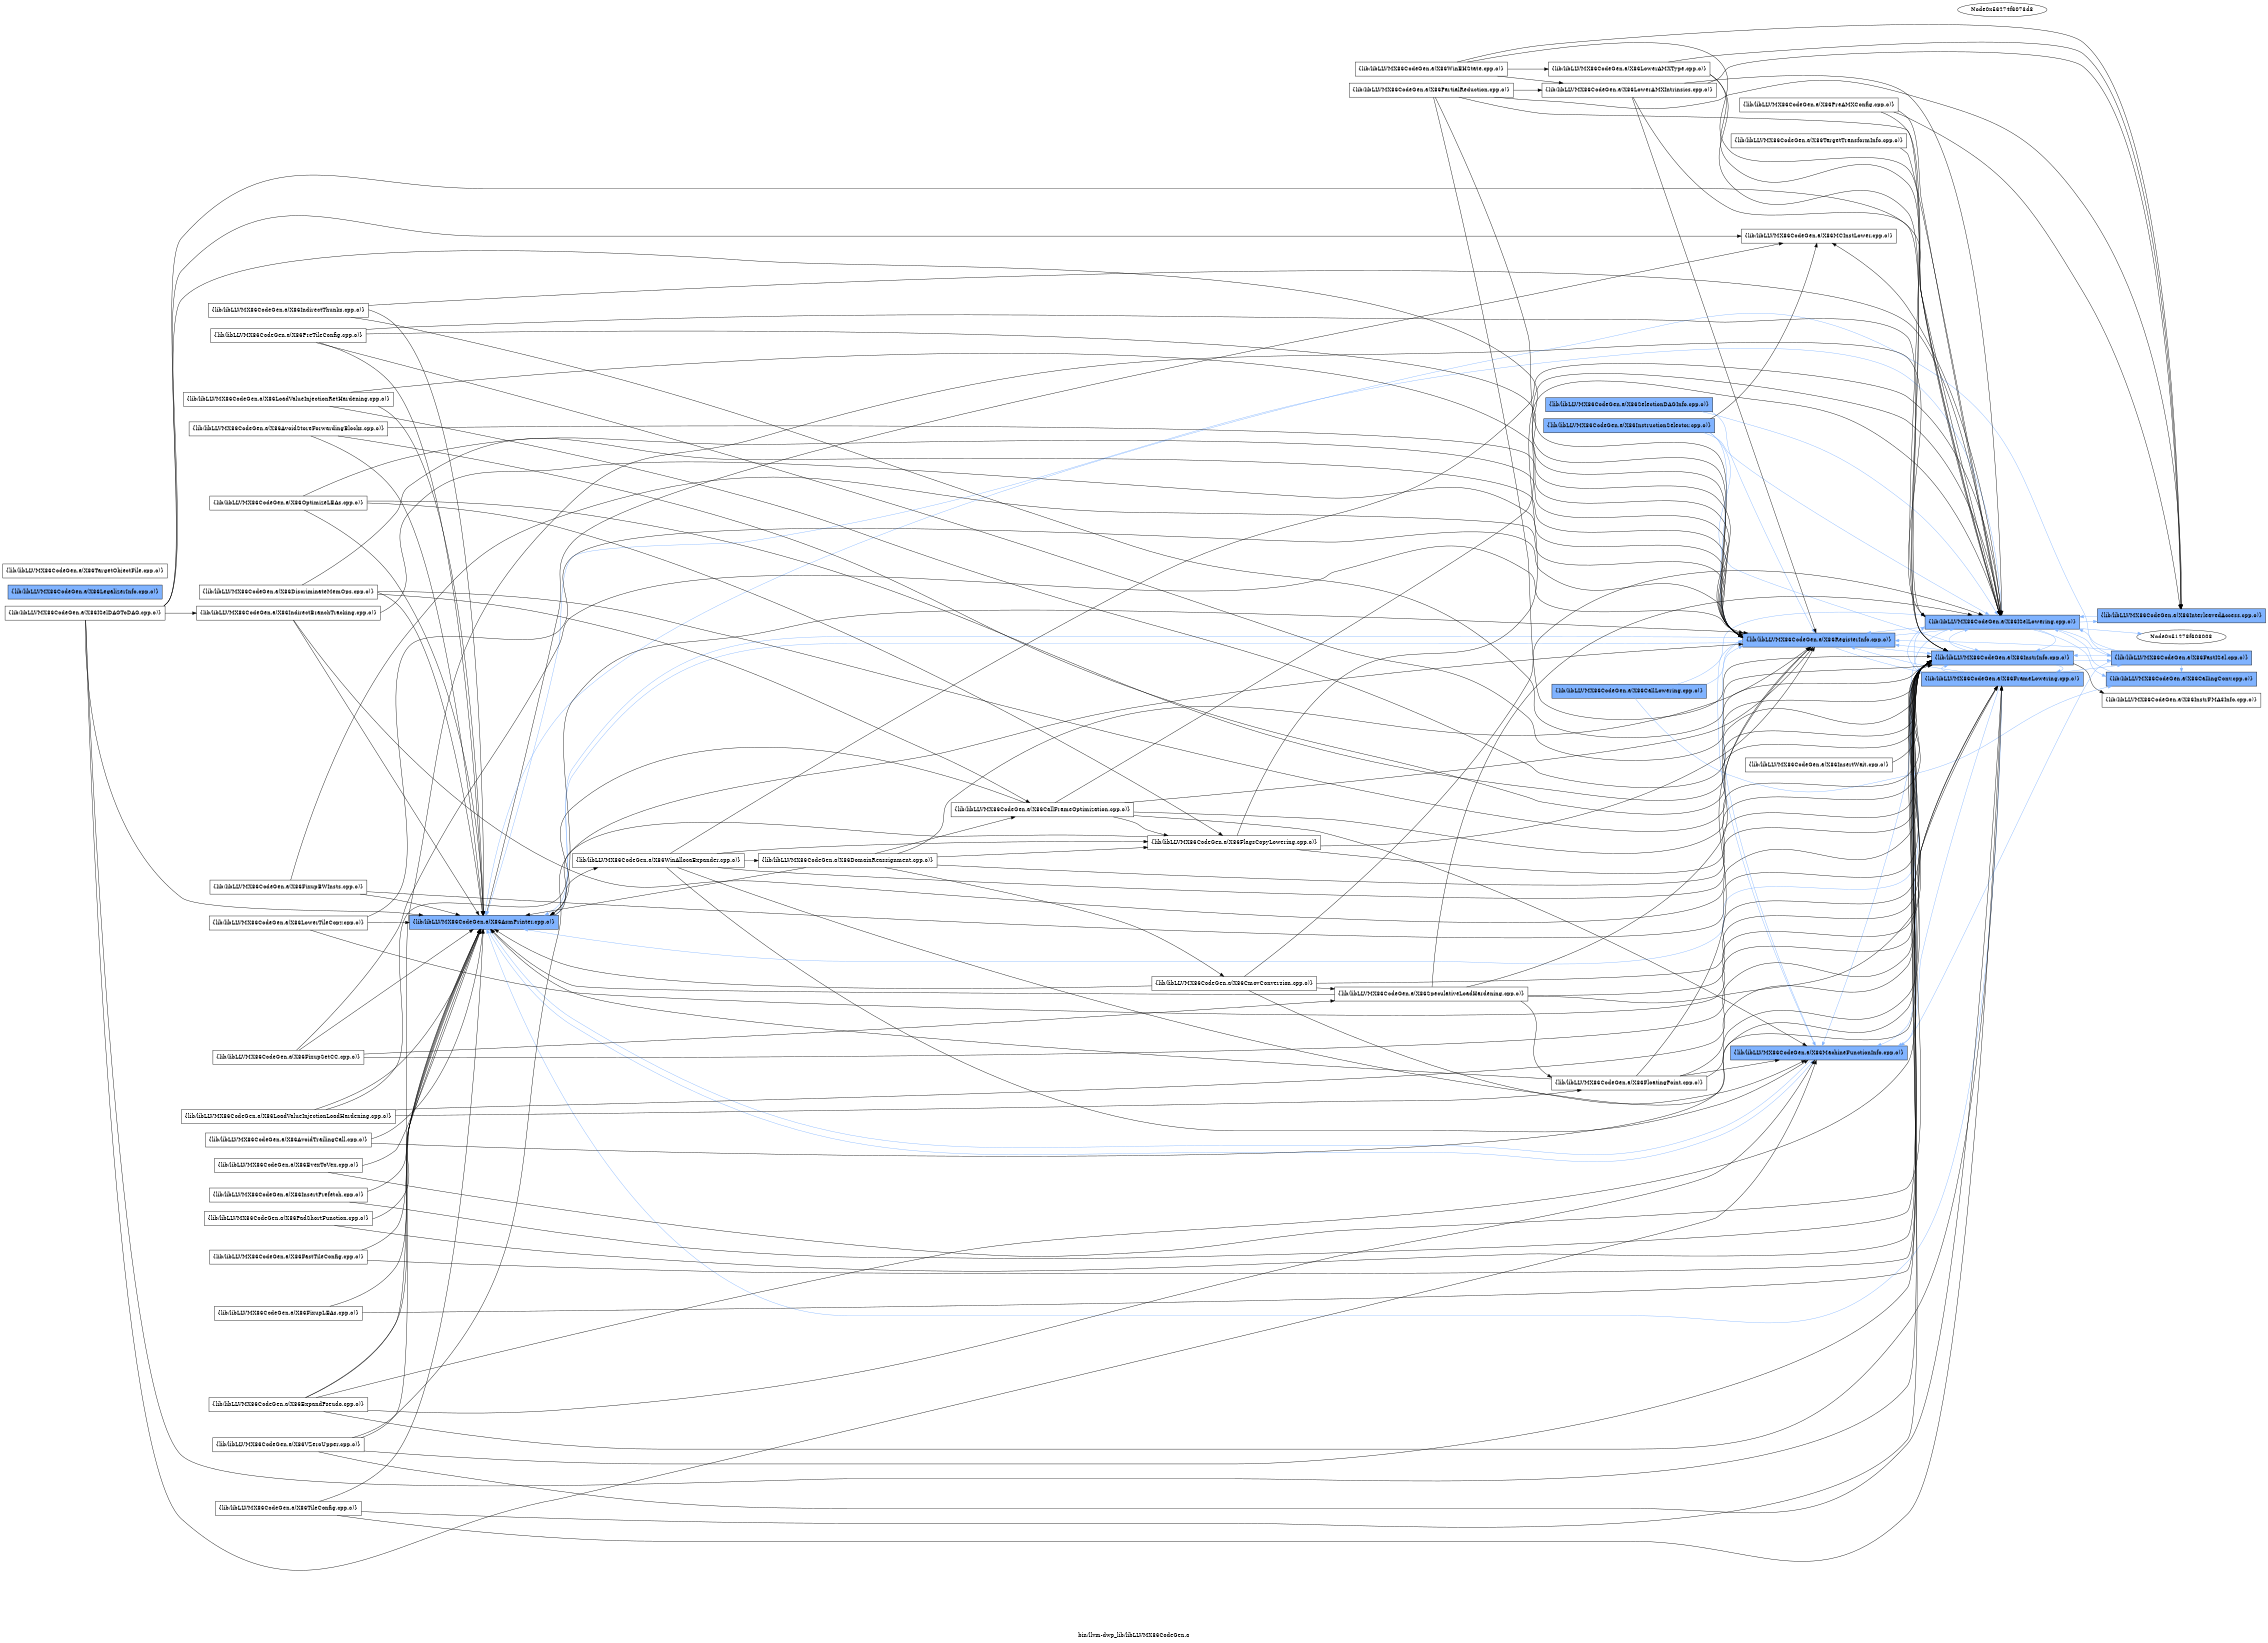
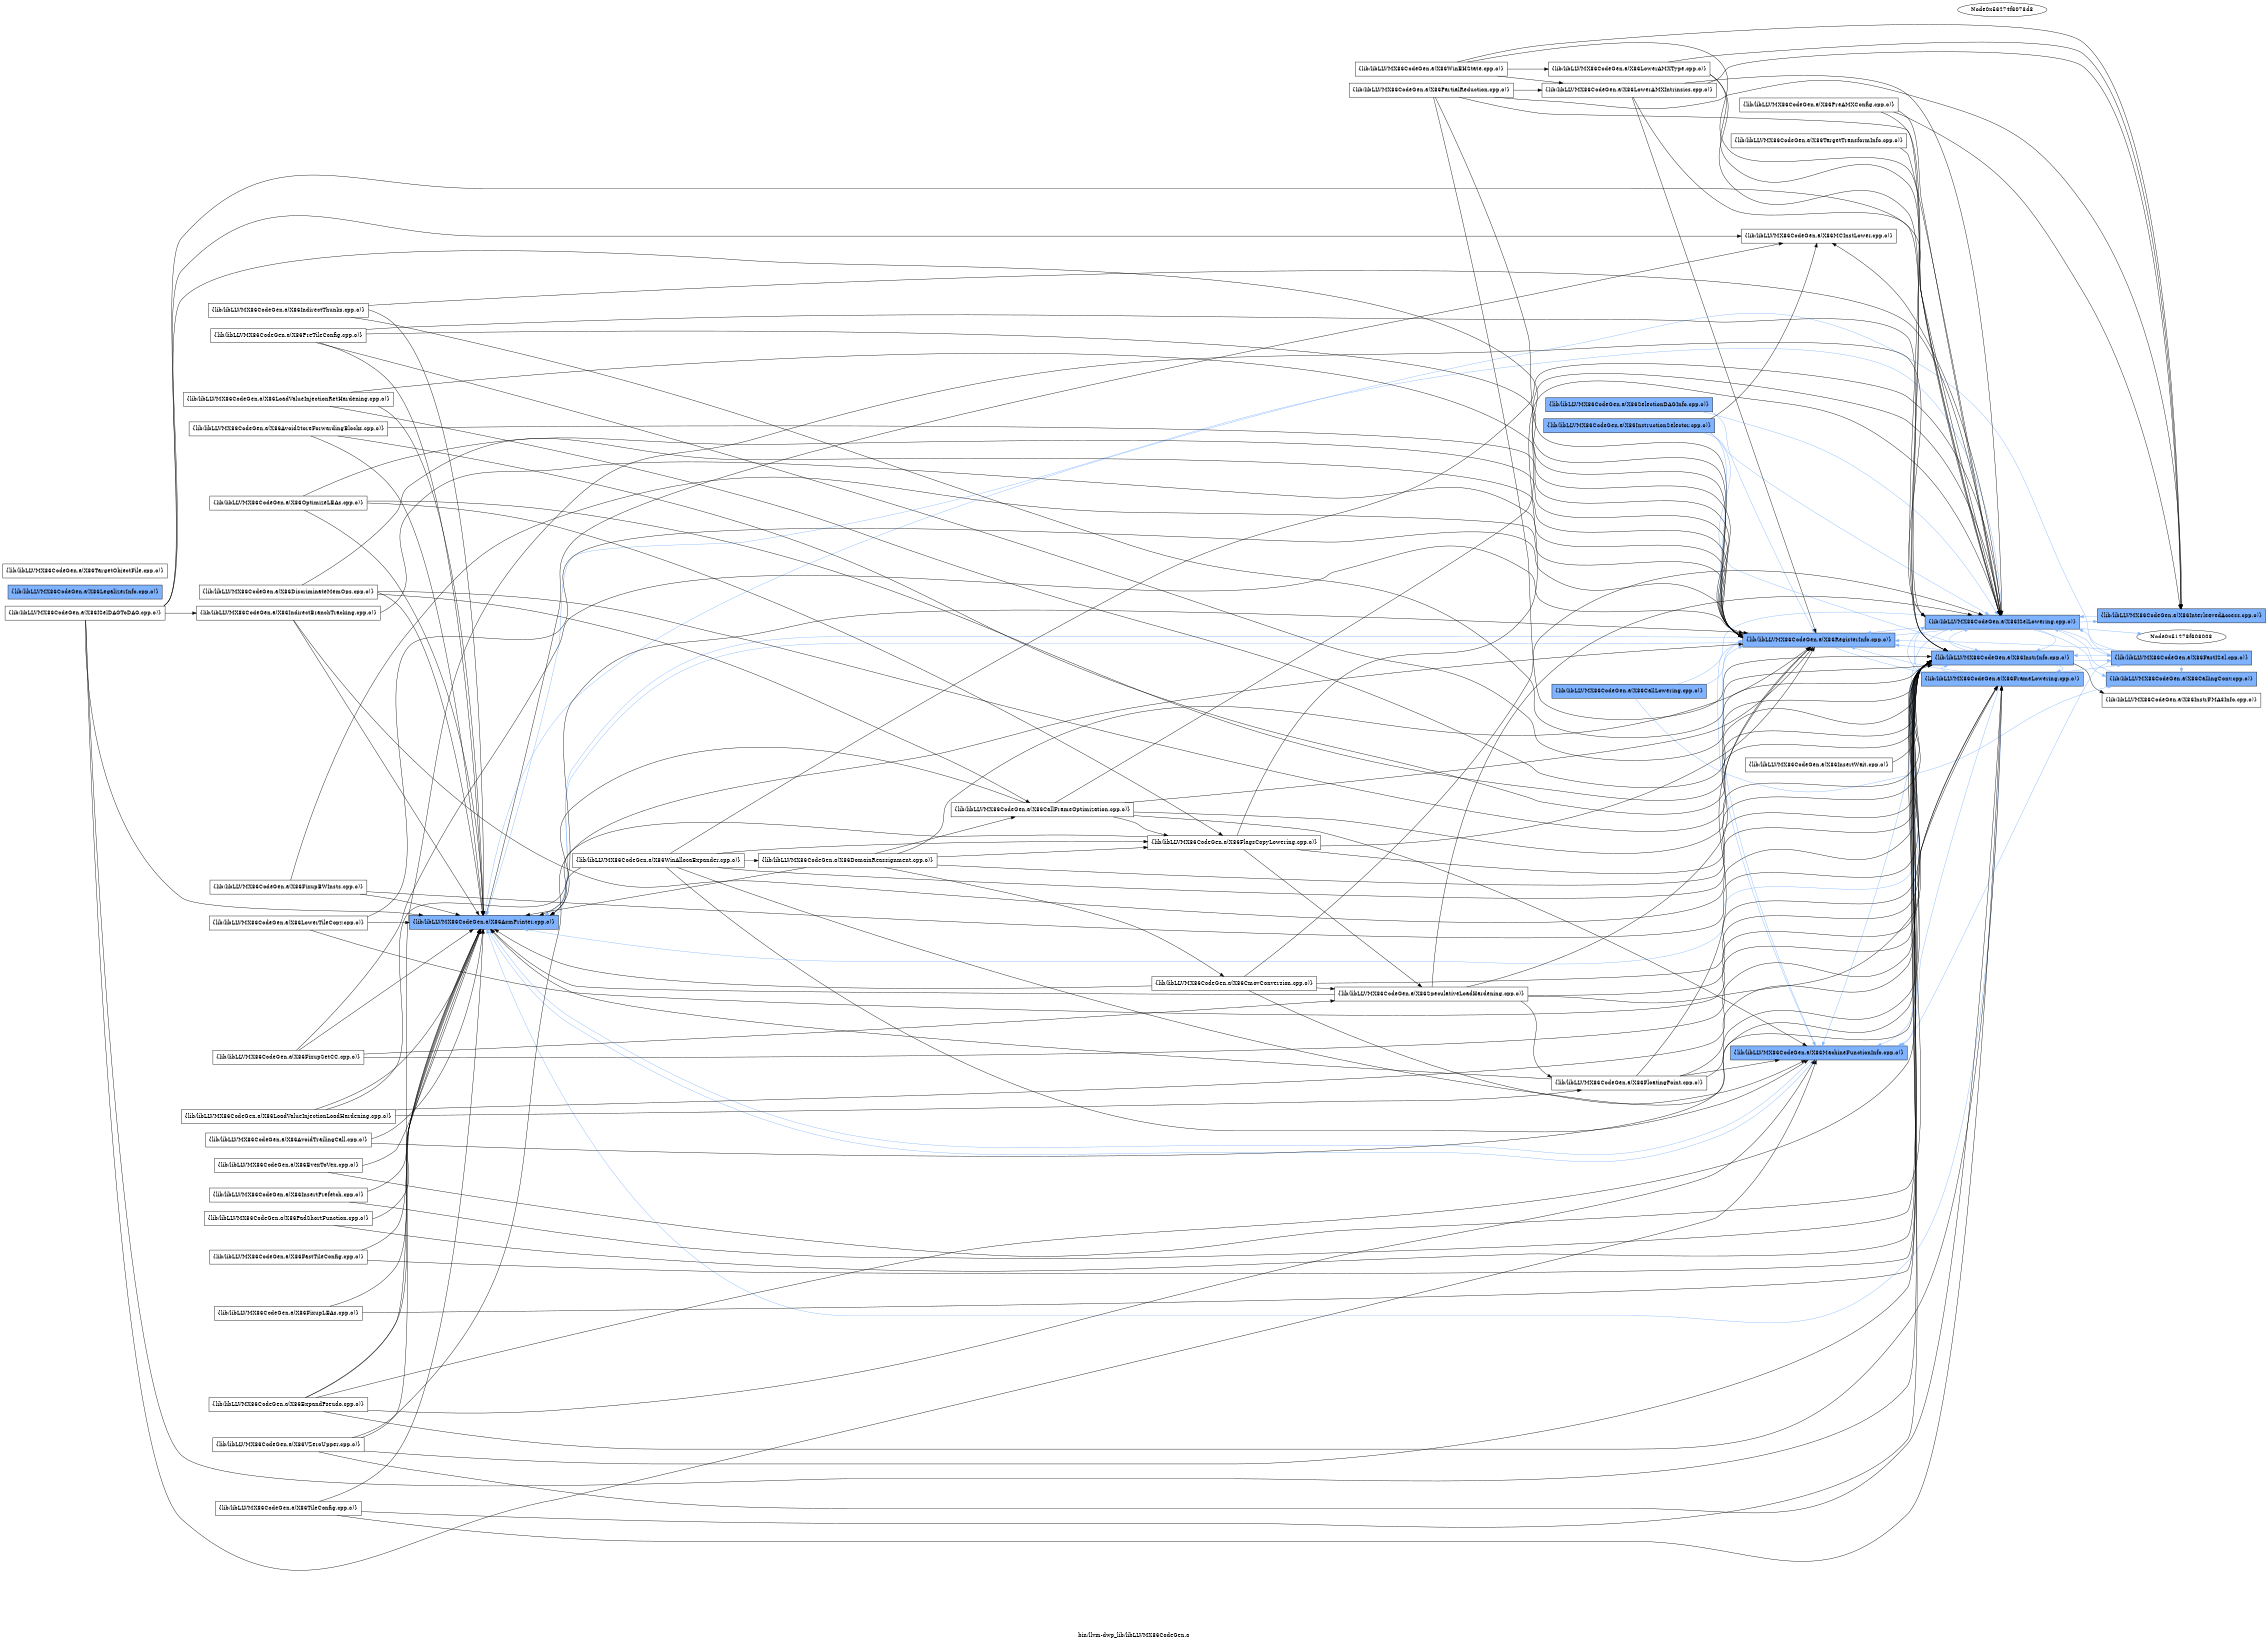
edge "{lib/libLLVMX86CodeGen.a(X86RegisterInfo.cpp.o)}" -> "{lib/libLLVMX86CodeGen.a(X86InstrInfo.cpp.o)}": removed
edge "{lib/libLLVMX86CodeGen.a(X86AsmPrinter.cpp.o)}" -> "{lib/libLLVMX86CodeGen.a(X86WinAllocaExpander.cpp.o)}": reversed
edge "{lib/libLLVMX86CodeGen.a(X86FlagsCopyLowering.cpp.o)}" -> "{lib/libLLVMX86CodeGen.a(X86SpeculativeLoadHardening.cpp.o)}": added
